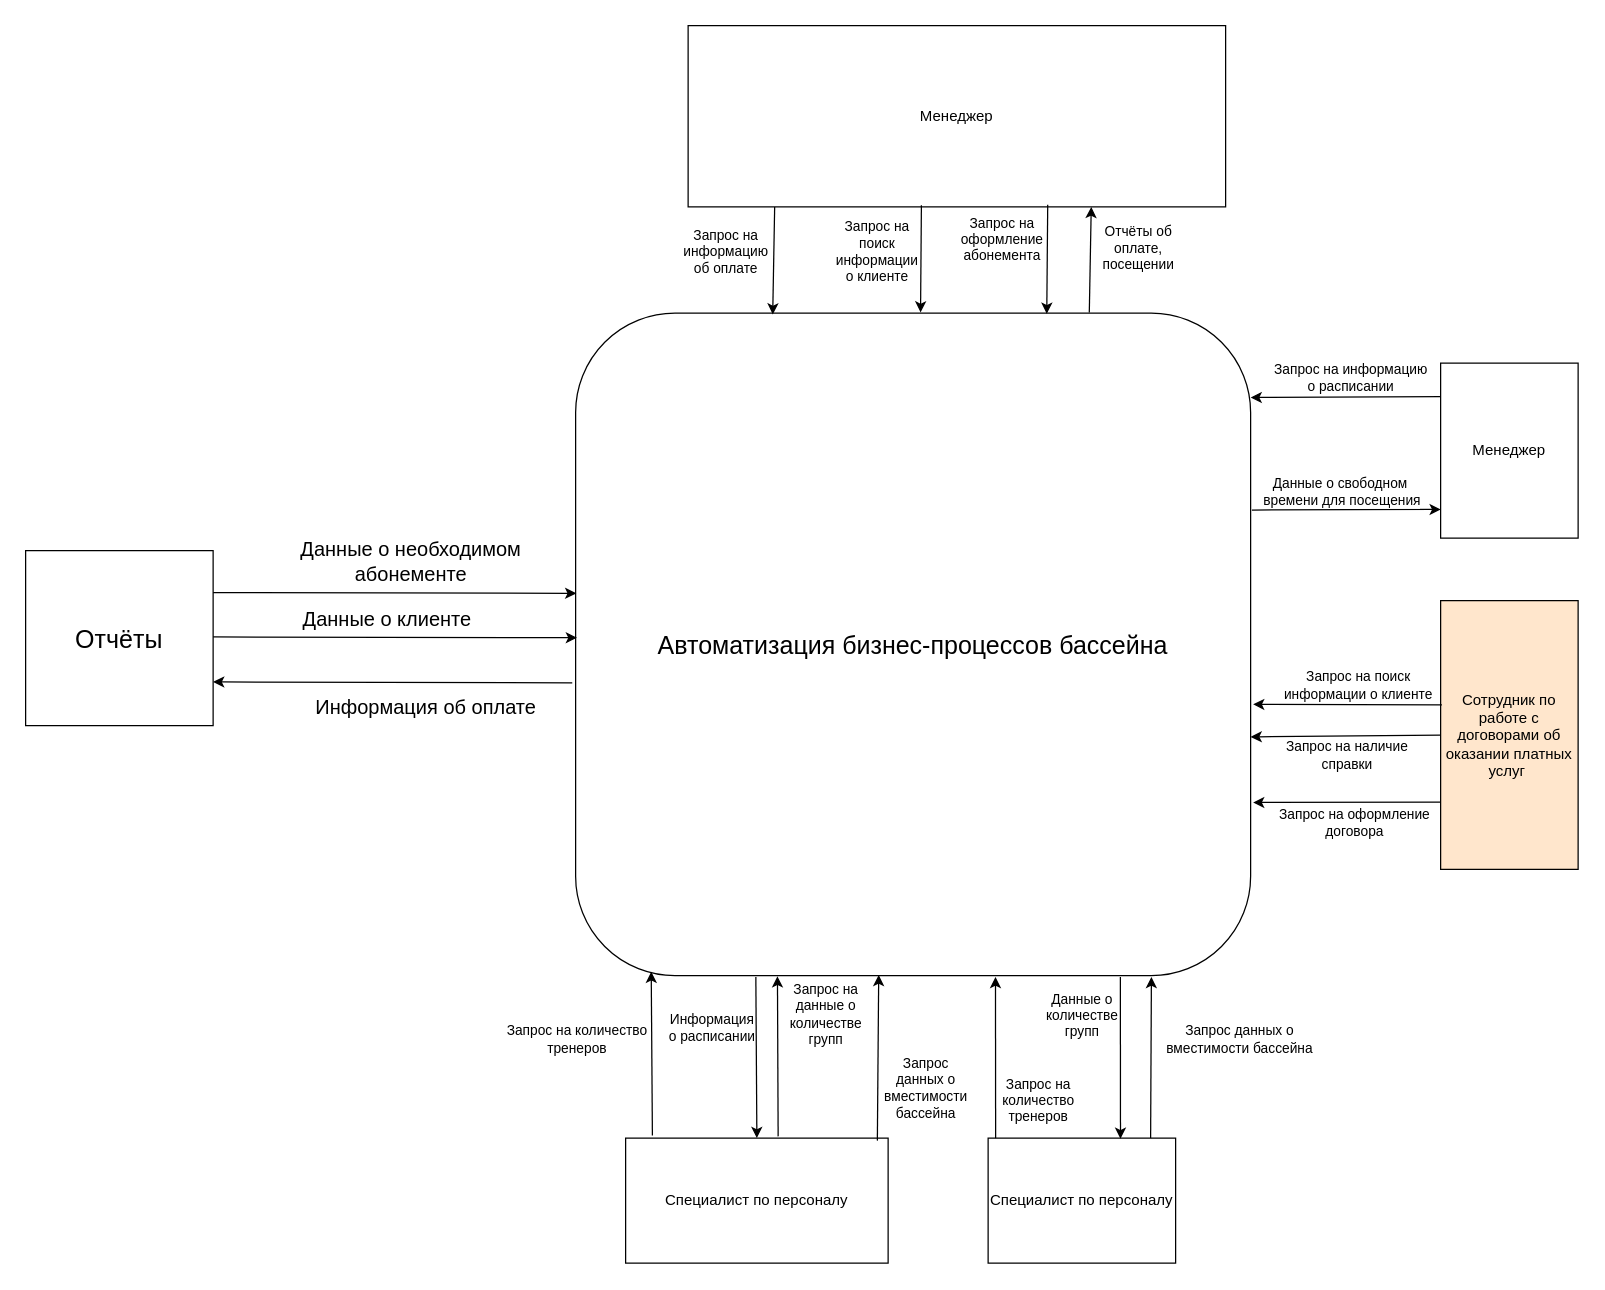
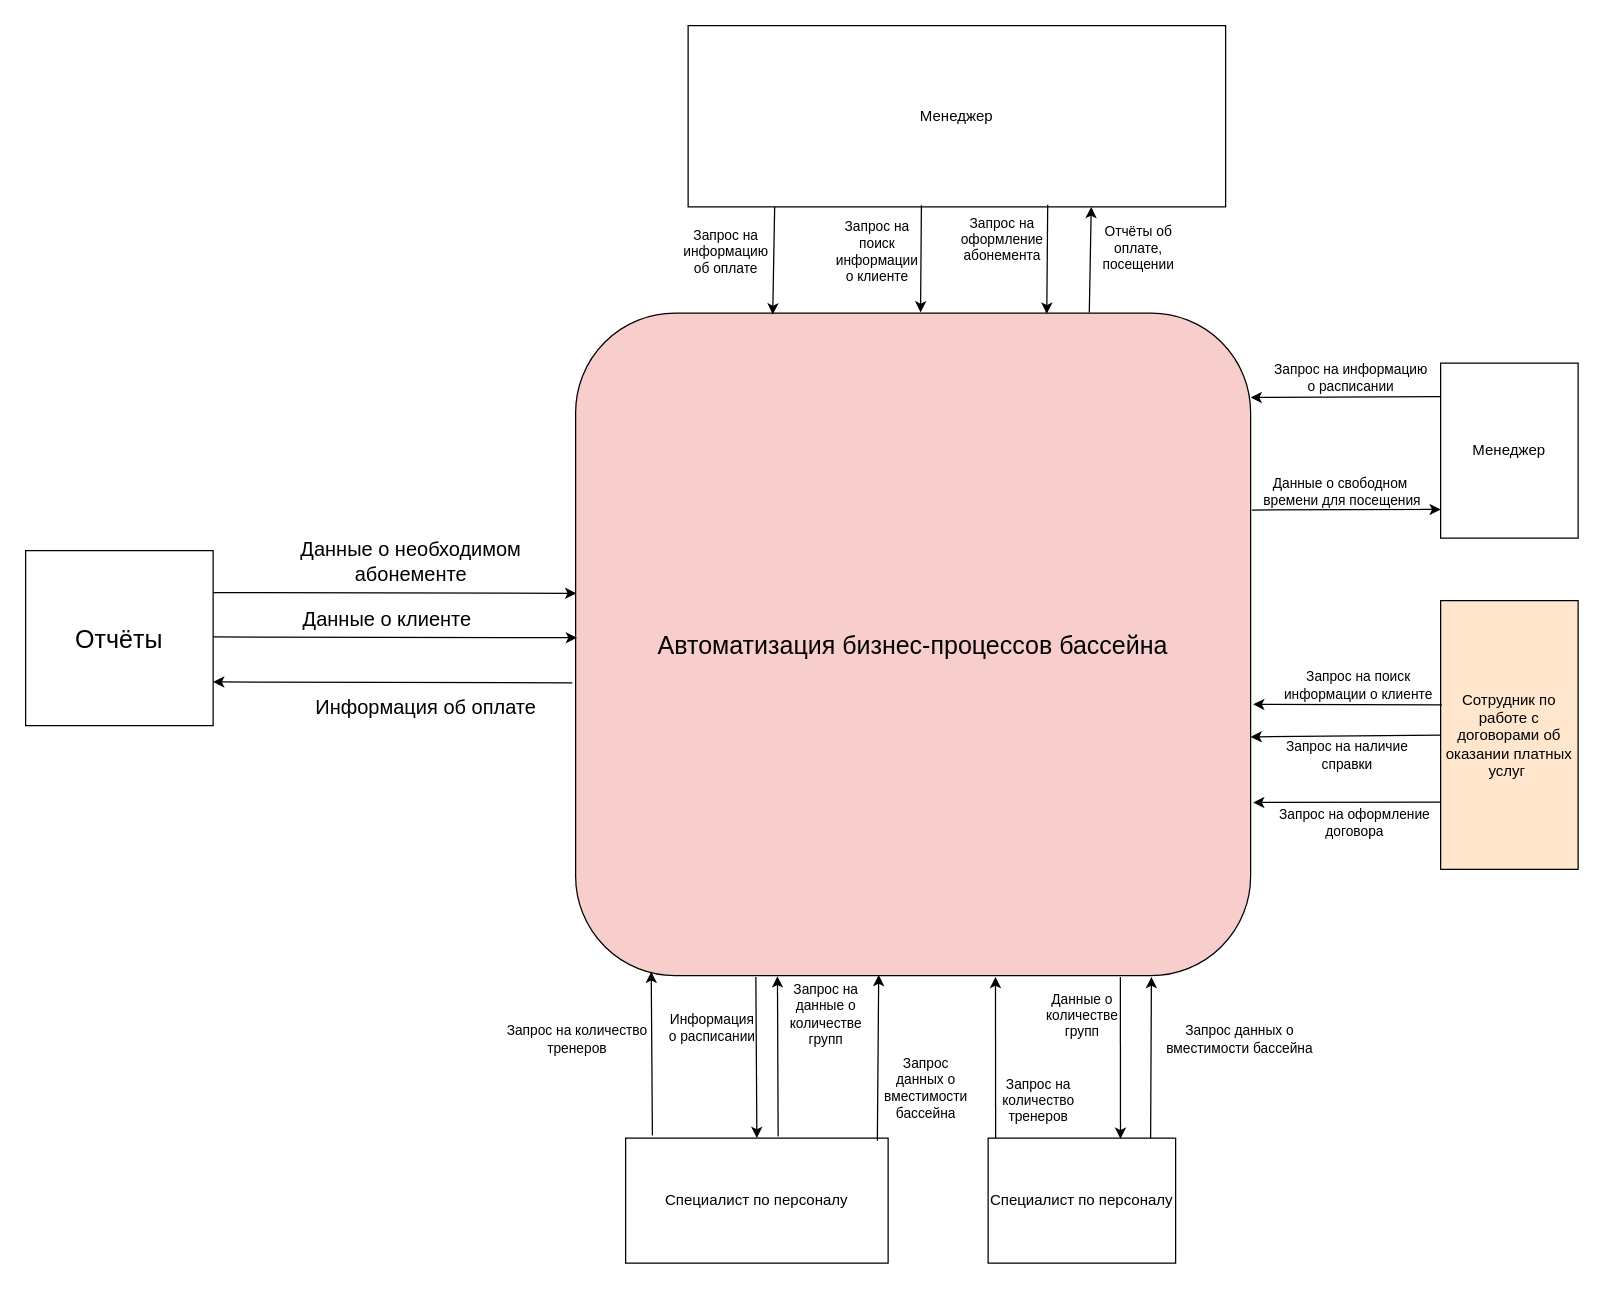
node "Автоматизация бизнес-процессов бассейна": fillcolor #ffffff -> #f8cecc
